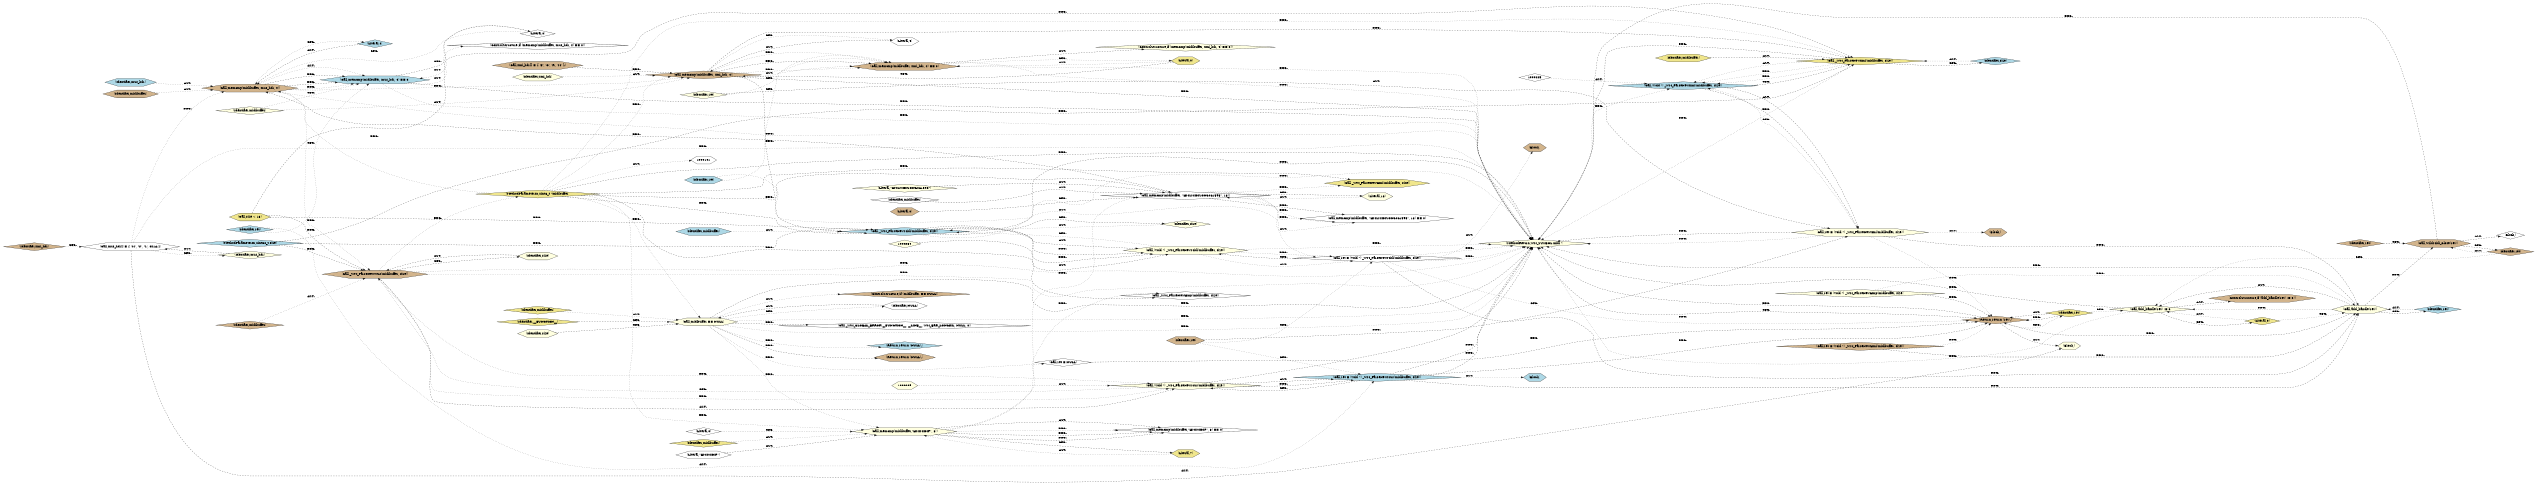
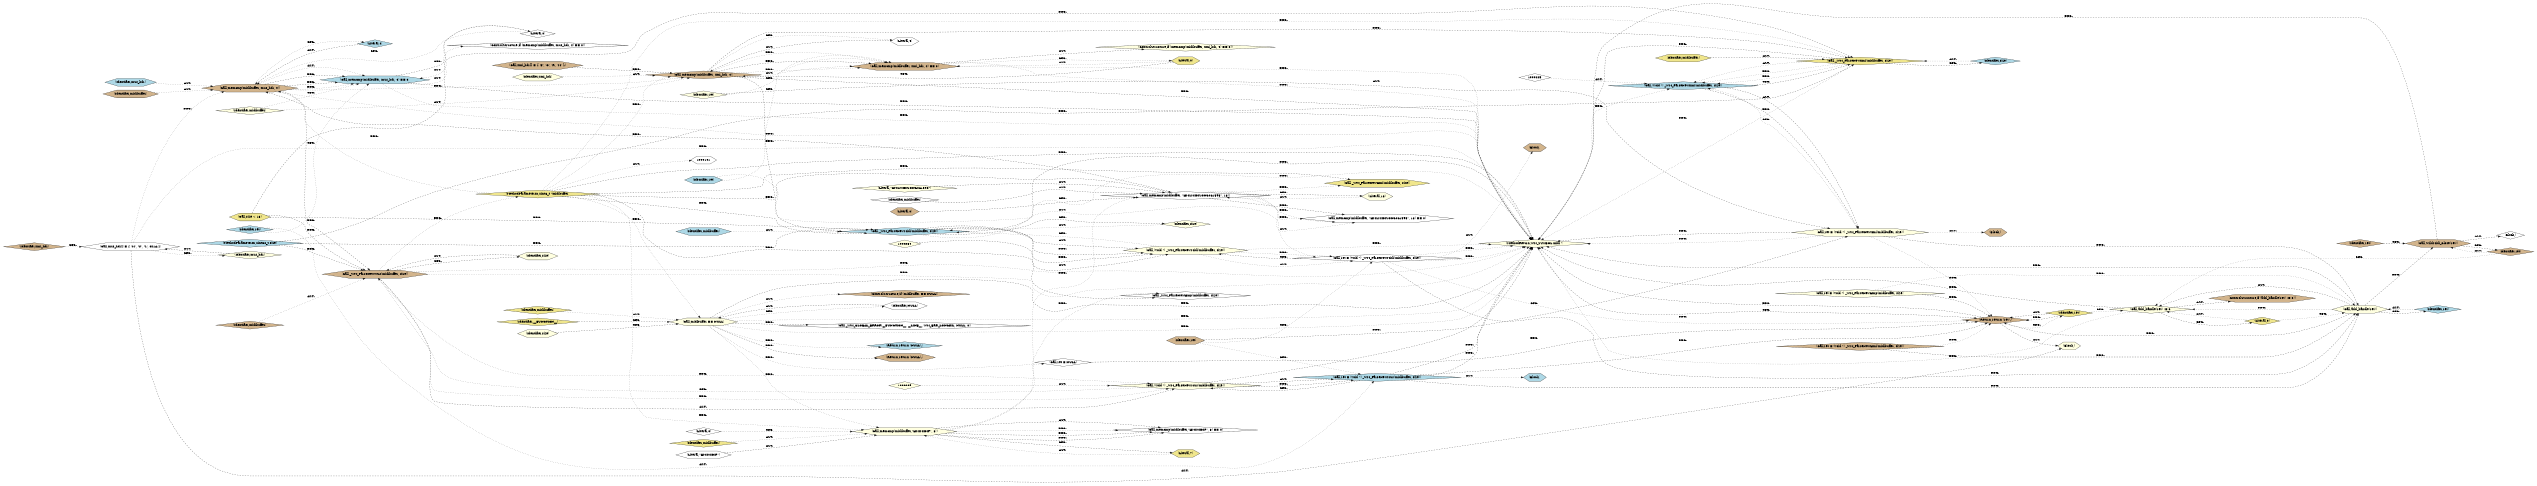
edge "(Call,memcmp(midibuffer, mus_hdr, 4))" -> "(Call,_WM_ParseNewMus(midibuffer, size))": style dotted -> dashed
node "1000209": shape hexagon -> diamond
